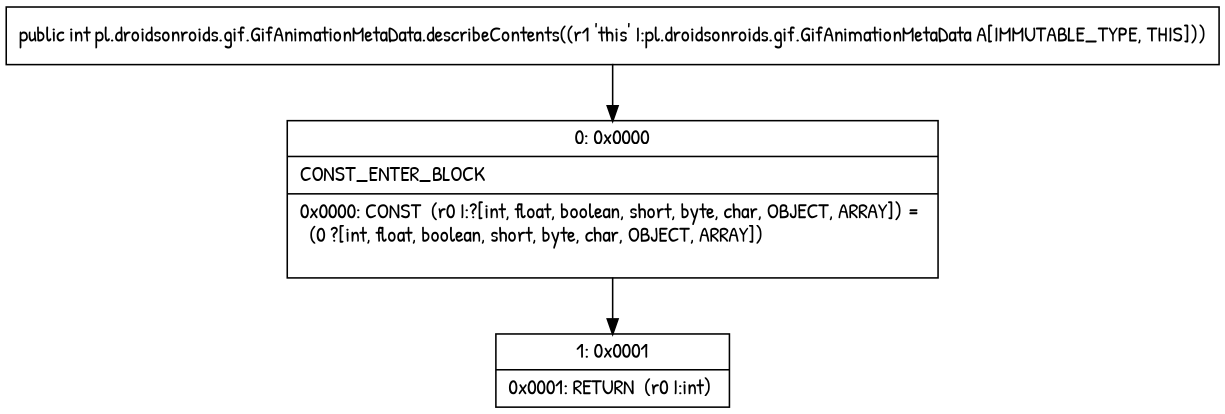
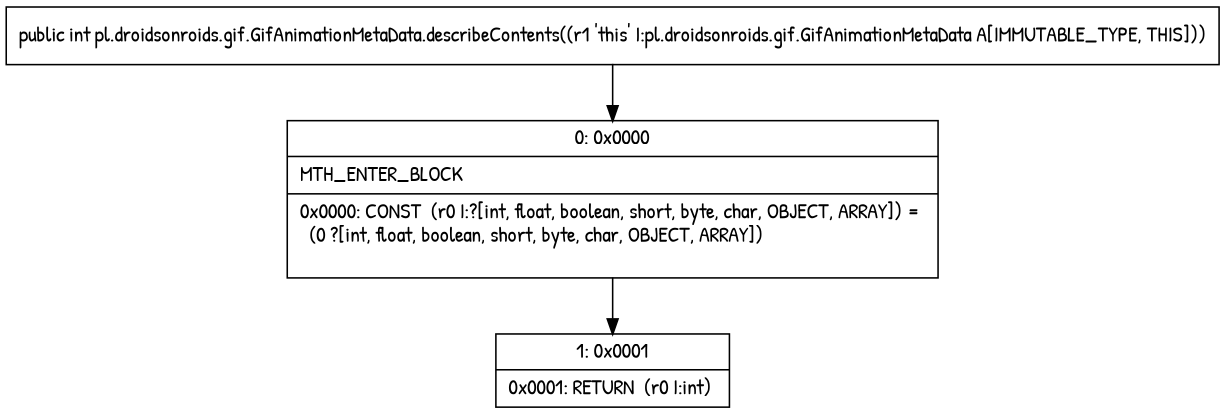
node "0: 0x0000": text "CONST_ENTER_BLOCK" -> "MTH_ENTER_BLOCK"
